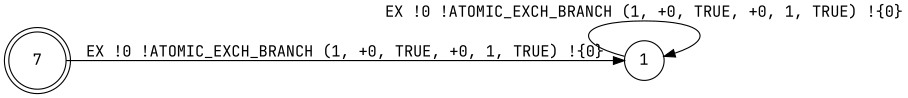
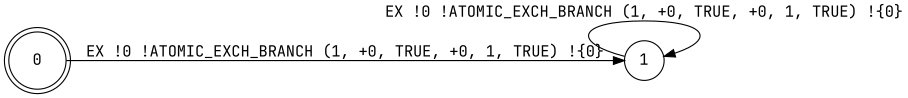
node "7": label "7" -> "0"
